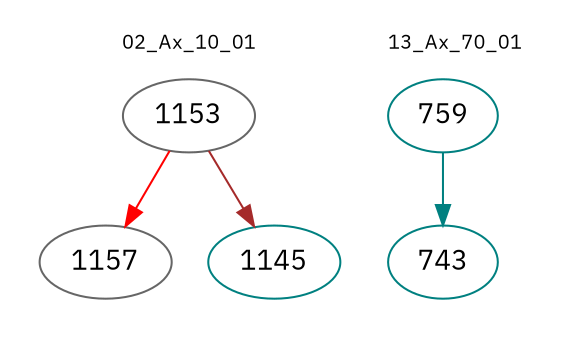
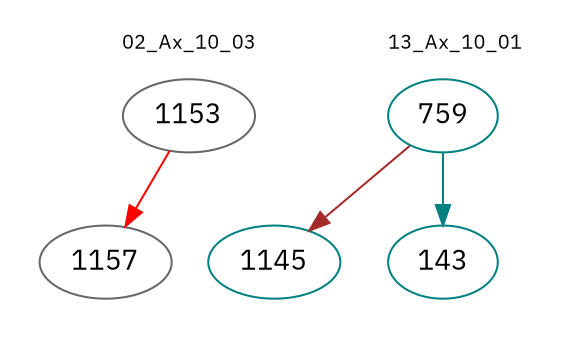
cluster "02_Ax_10_01": label "02_Ax_10_01" -> "02_Ax_10_03"
cluster "13_Ax_70_01": label "13_Ax_70_01" -> "13_Ax_10_01"
edge "1153" -> "1145": now "759" -> "1145"
node "743": label "743" -> "143"
